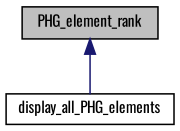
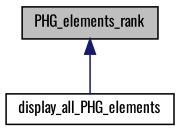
node "PHG_element_rank": label "PHG_element_rank" -> "PHG_elements_rank"
